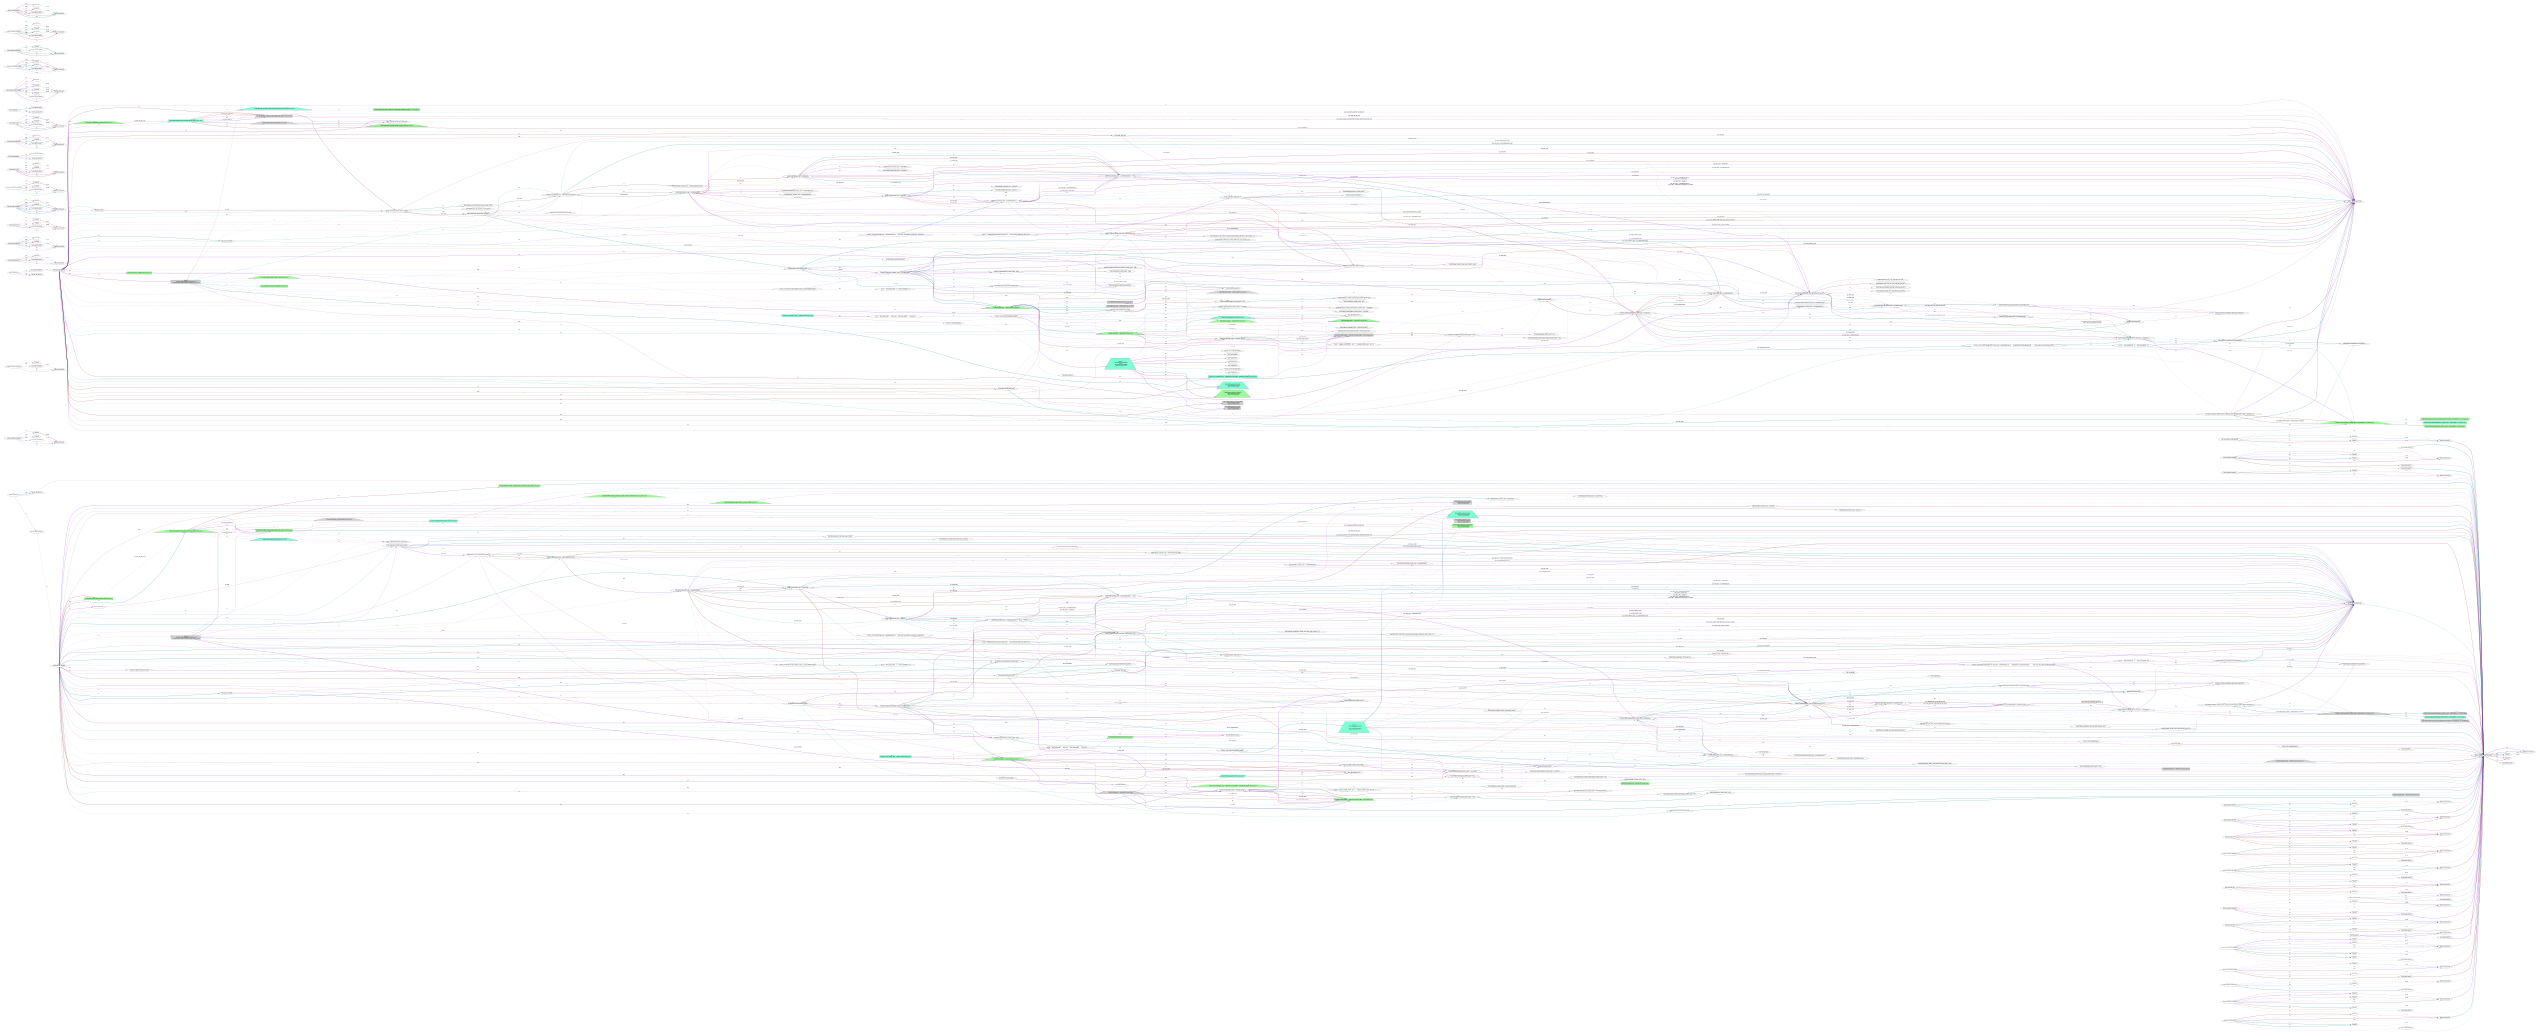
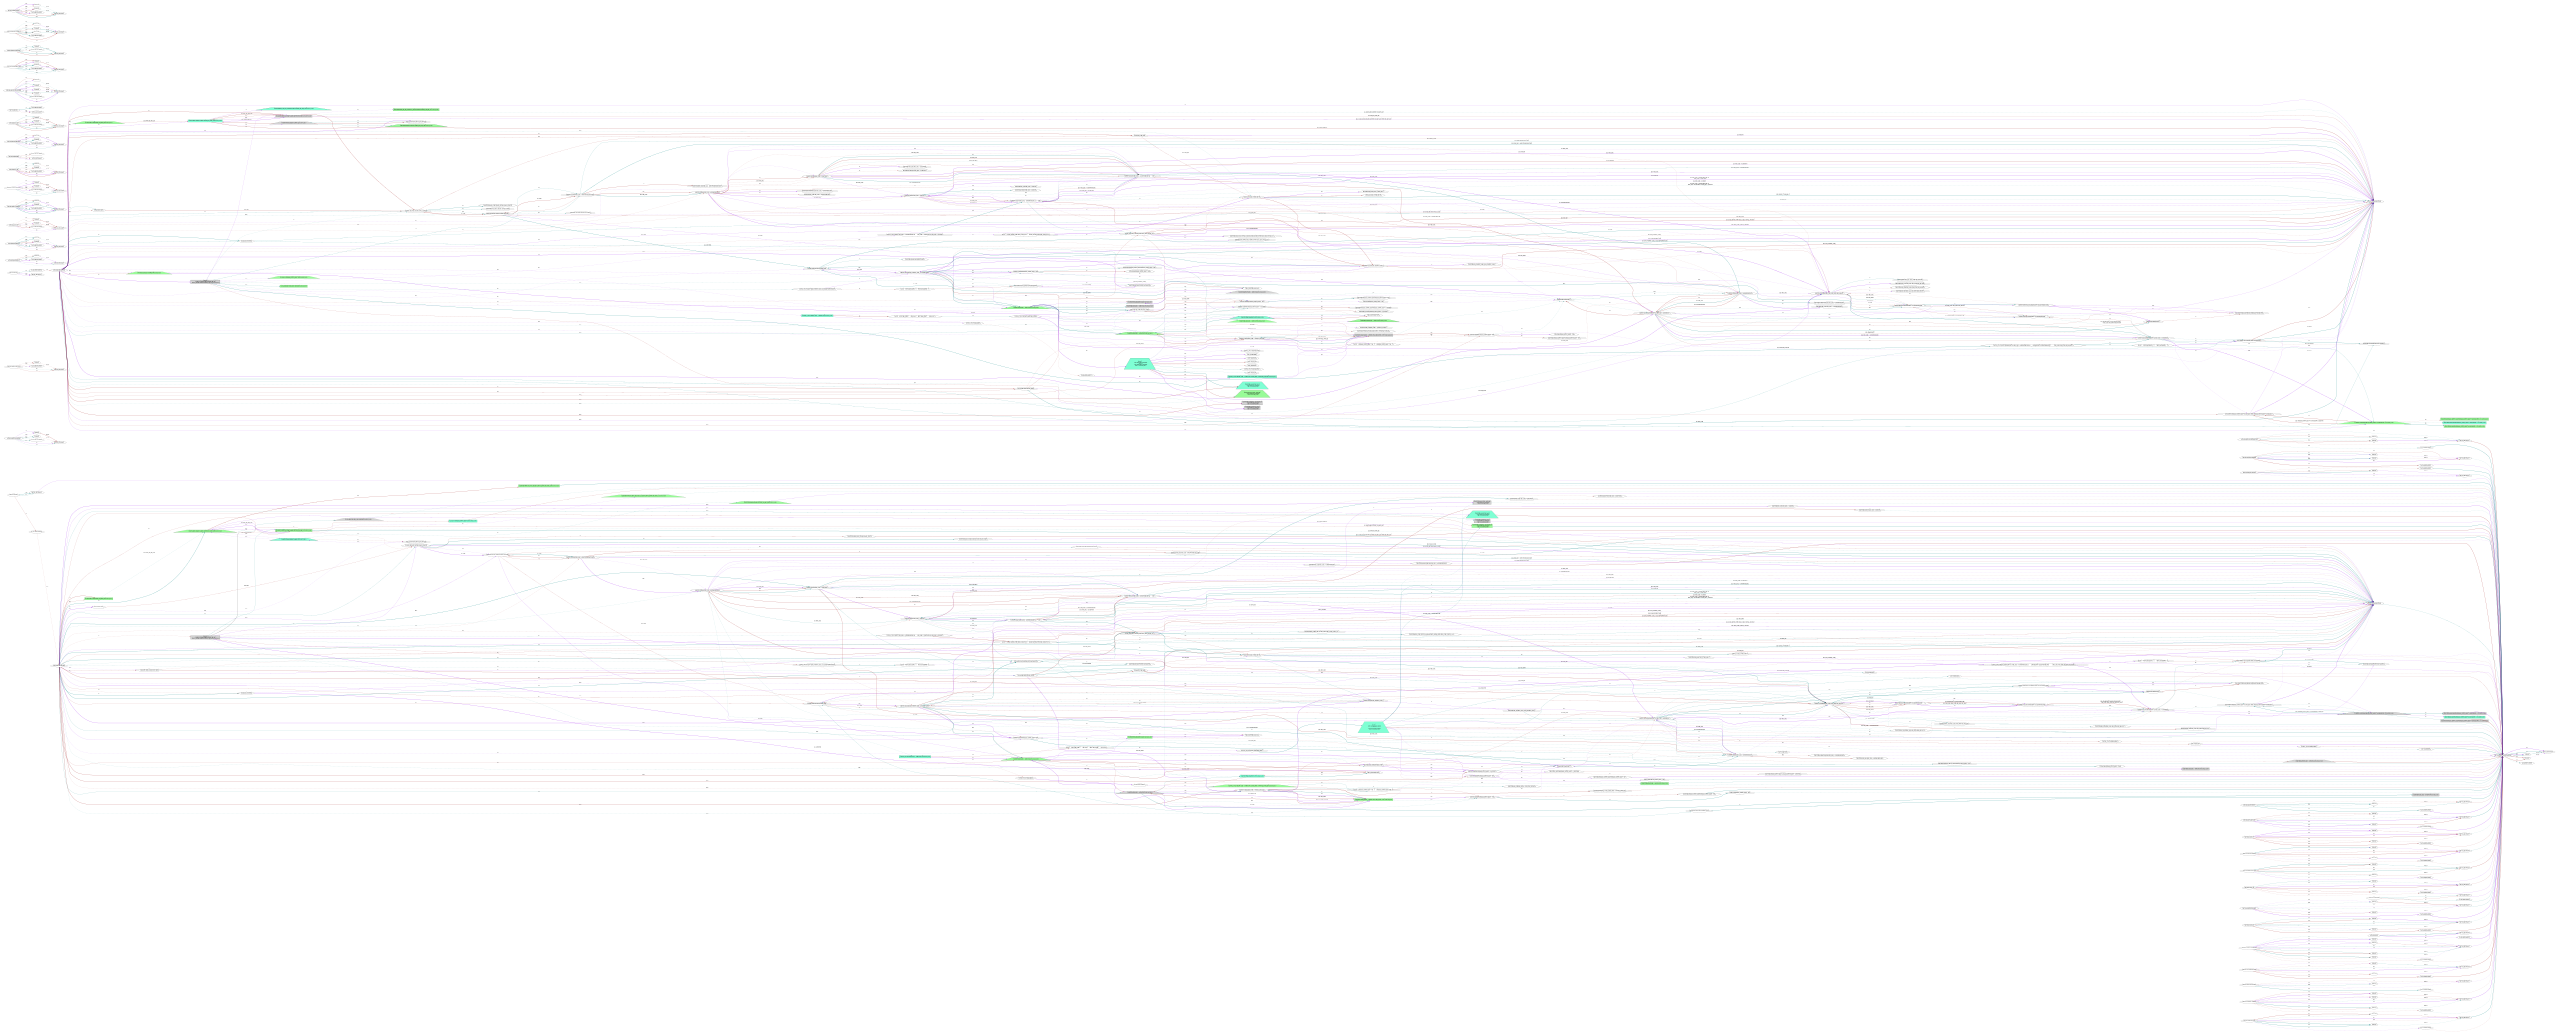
node "<(PARAM,gfx::ColorSpace::TransferID eotf)<SUB>5</SUB>>": shape box -> trapezium
